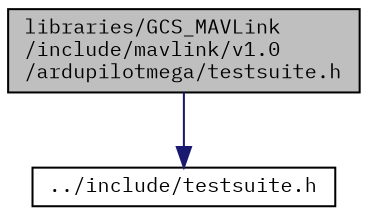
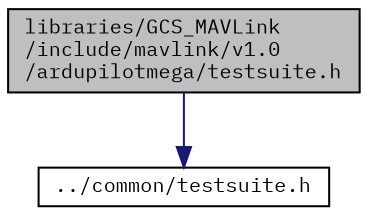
node "../include/testsuite.h": label "../include/testsuite.h" -> "../common/testsuite.h"
